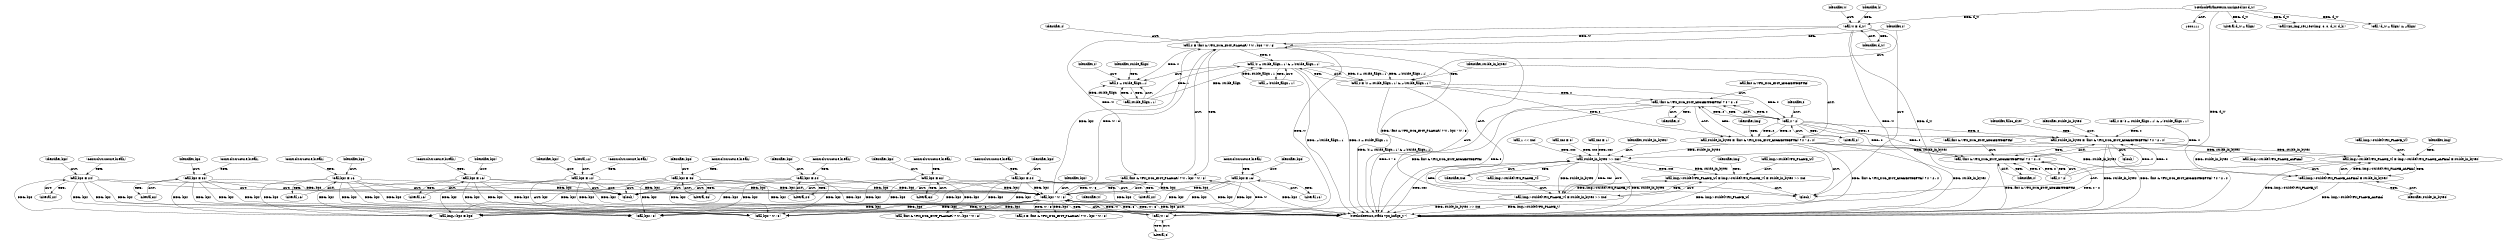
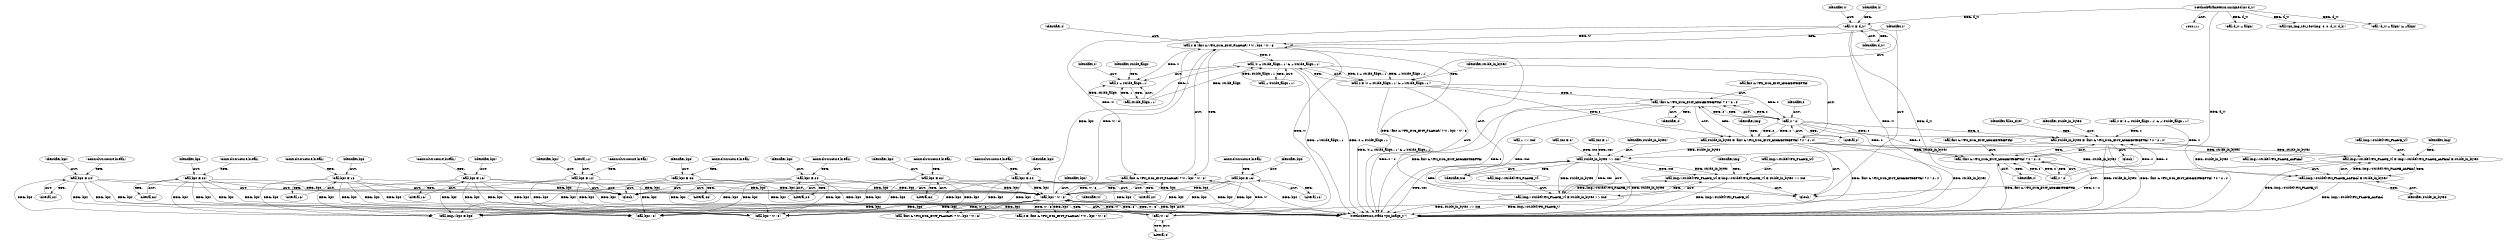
node "(Literal,d_w + align)": label "(Literal,d_w + align)" -> "(Call,d_w + align)"
edge "(Call,1 << xcs)" -> "(Call,stride_in_bytes >> xcs)": now "(Call,1 << xcs)" -> "(Identifier,xcs)"
edge "(Literal,48)" -> "(Call,bps = 48)": removed, label "AST:"
edge "(Call,bps = 12)" -> "(Call,bps / 8)": label "AST: bps" -> "DDG: bps"
